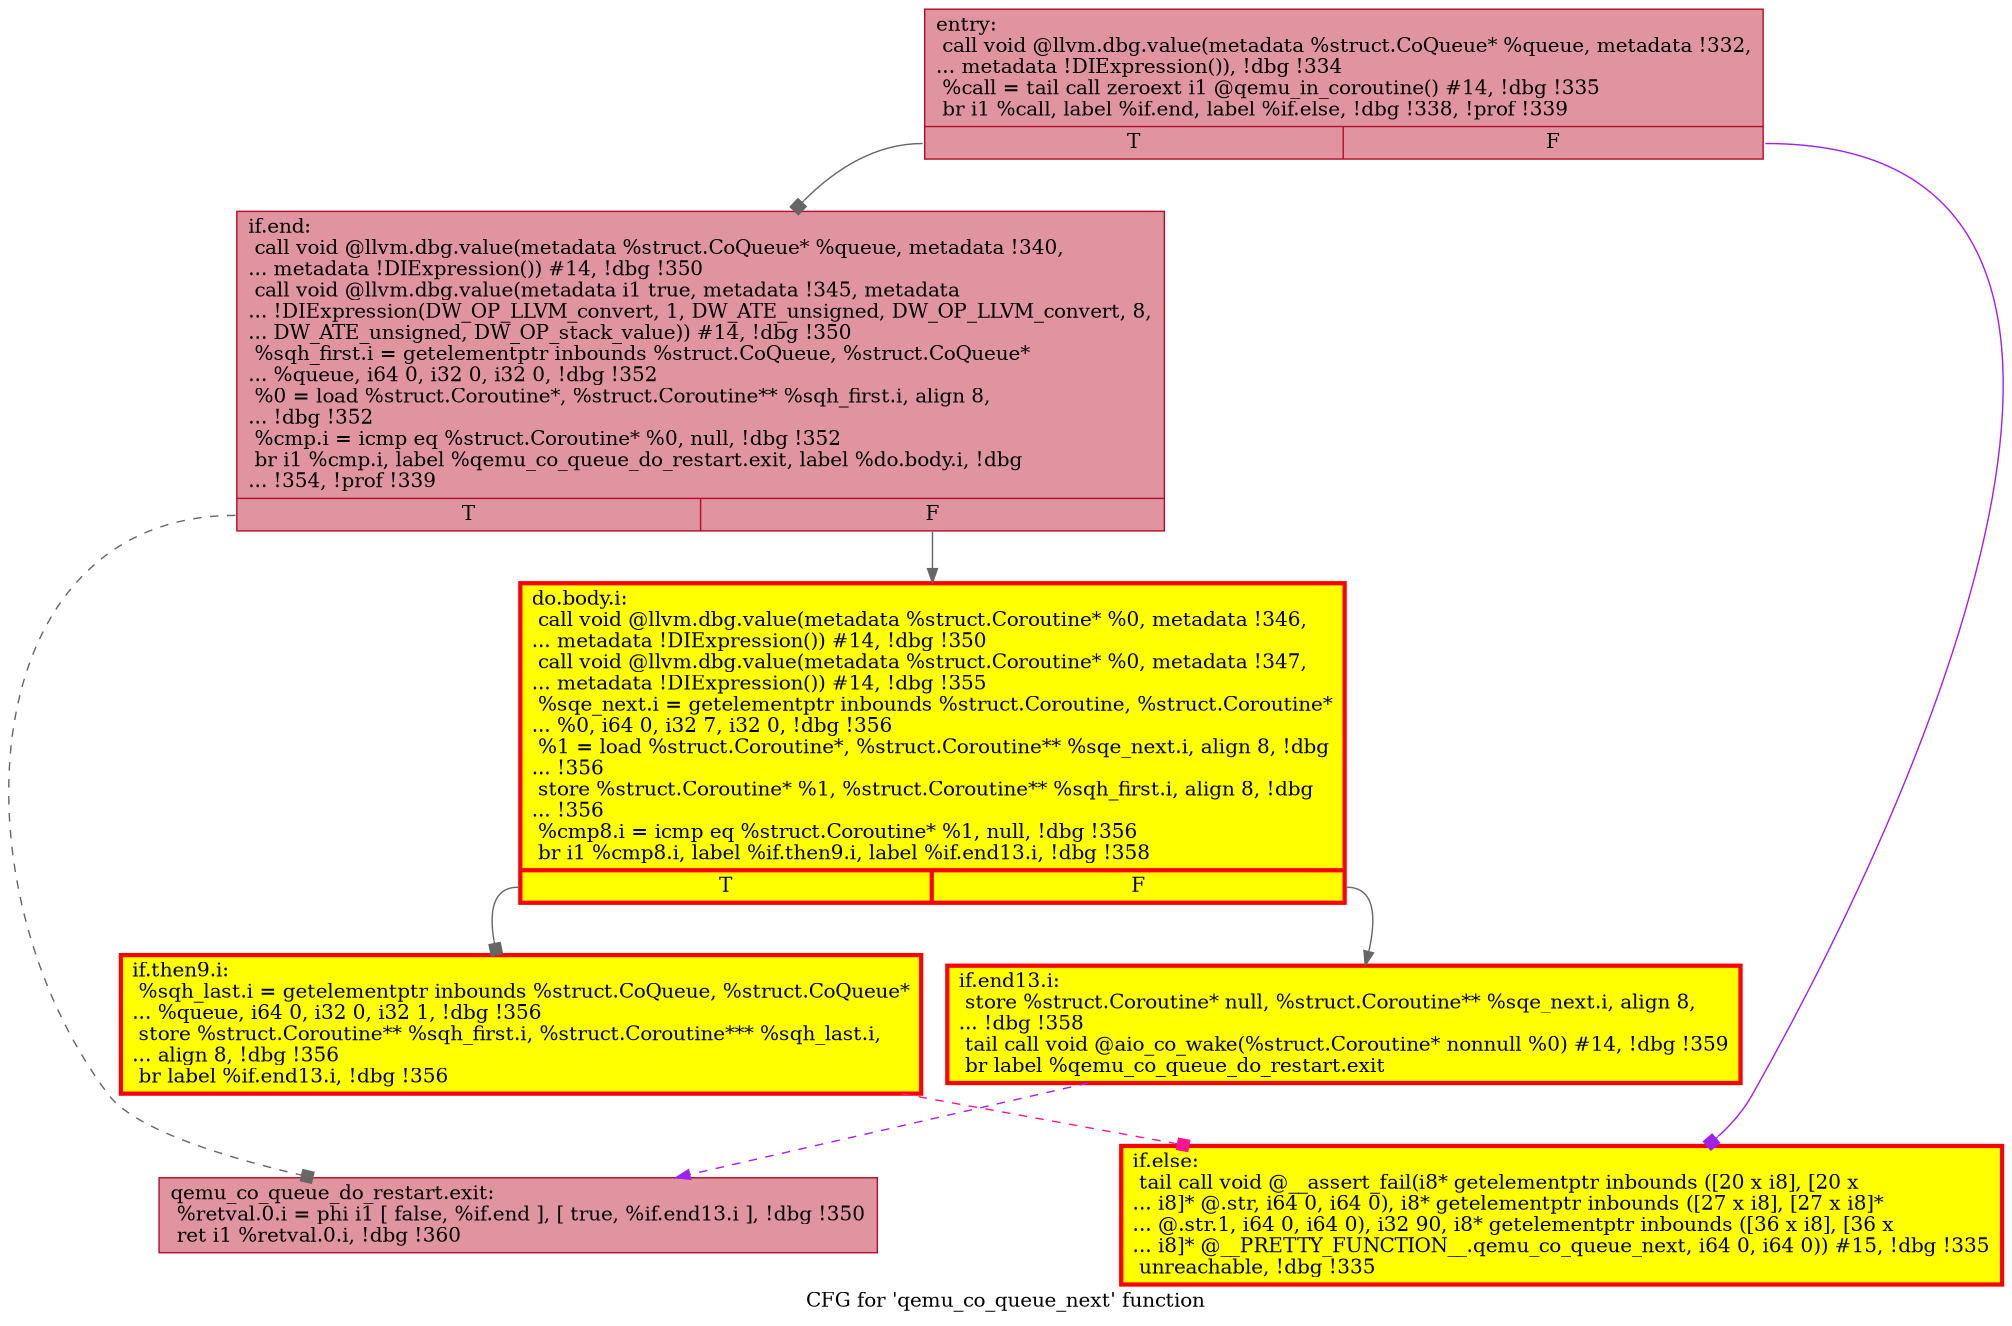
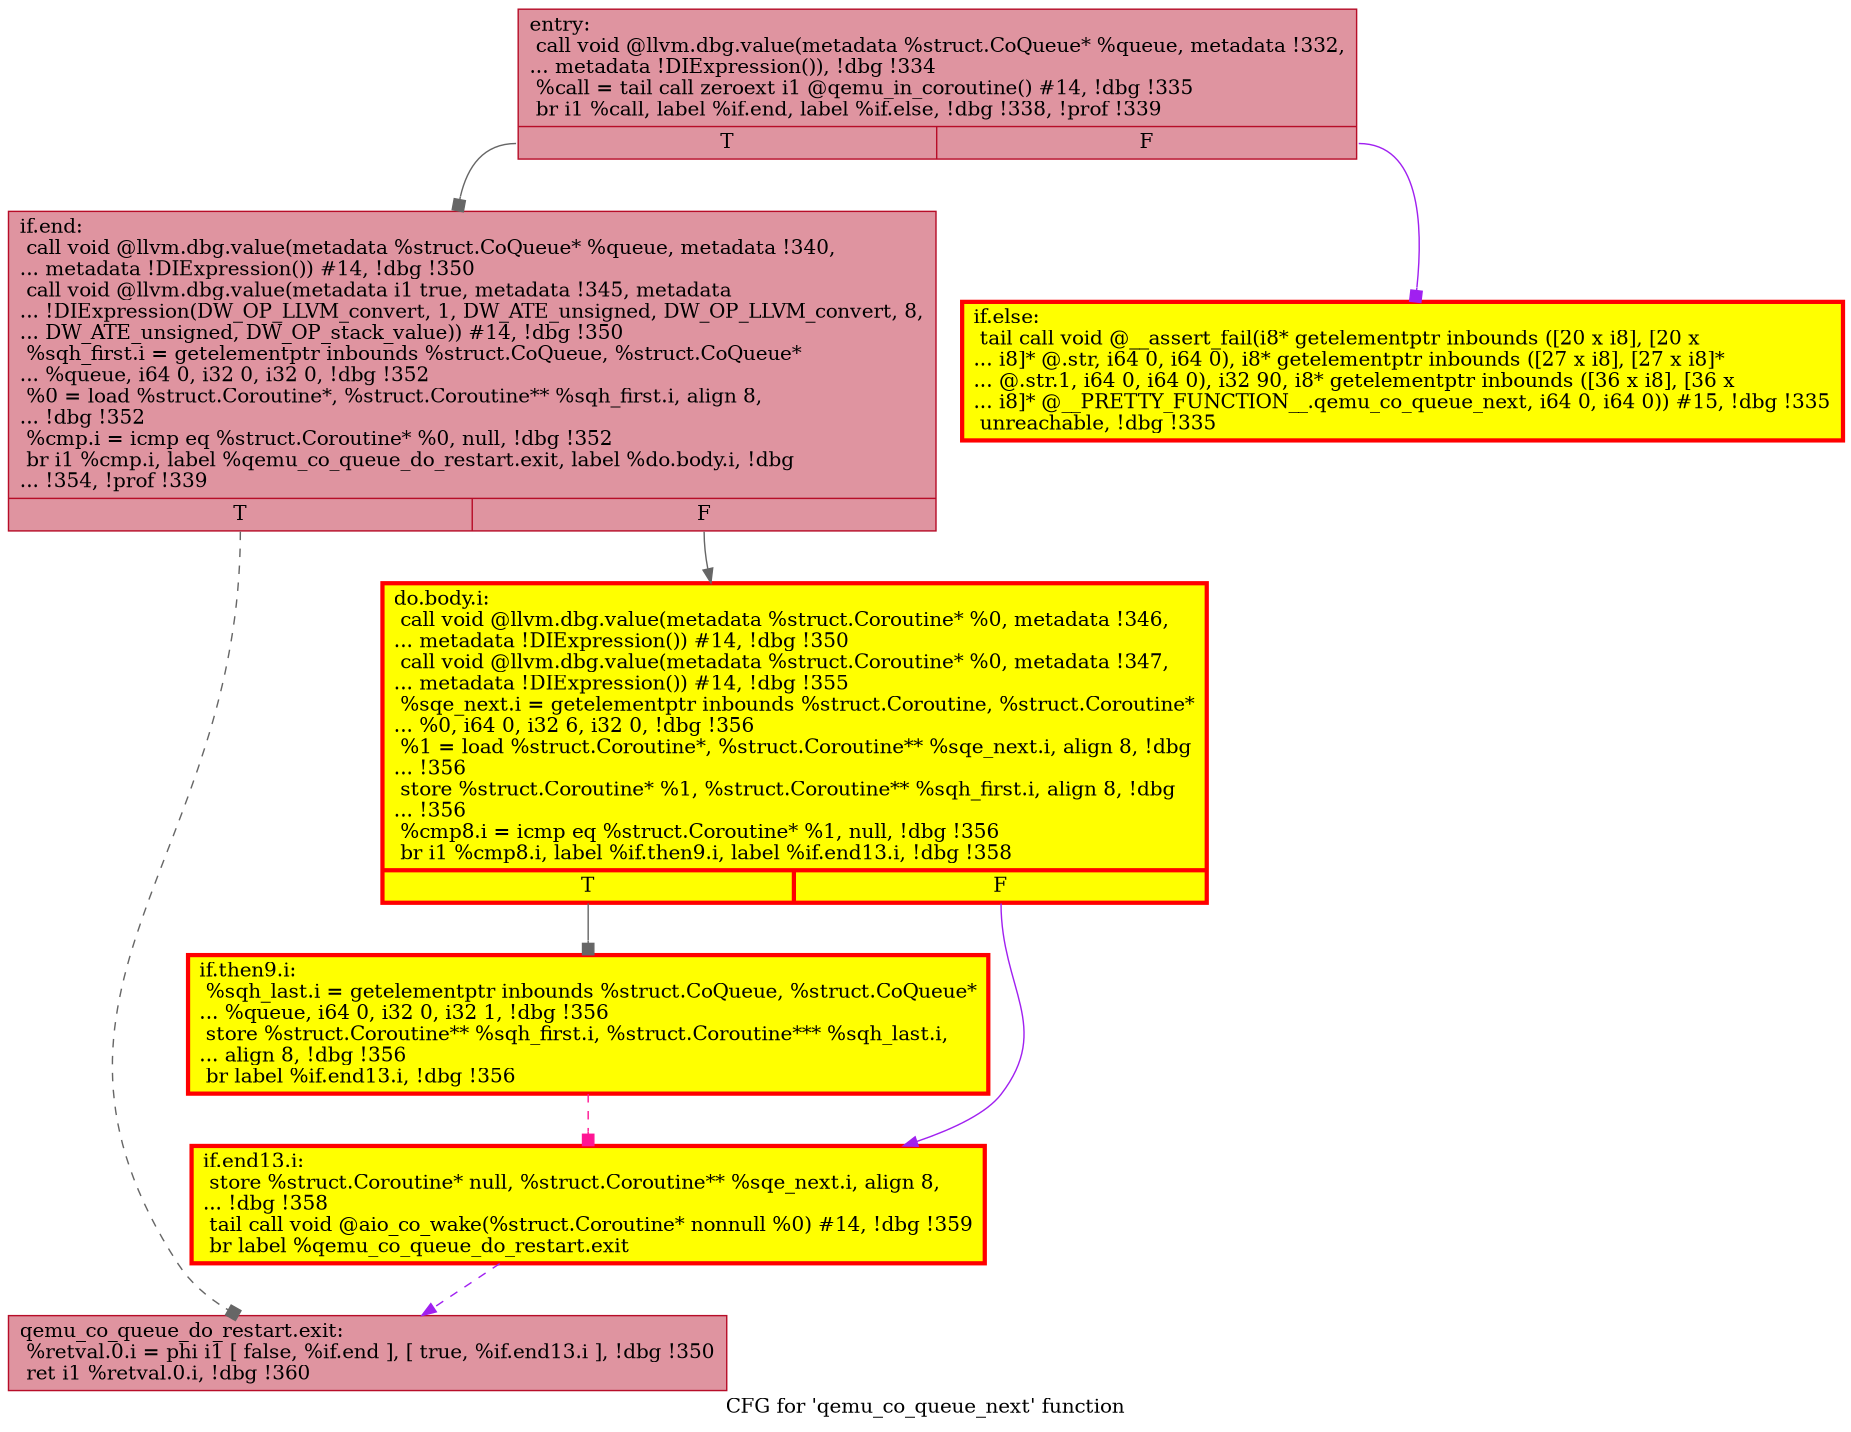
node "do.body.i:": text "... %0, i64 0, i32 7, i32 0, !dbg !356" -> "... %0, i64 0, i32 6, i32 0, !dbg !356"
edge "do.body.i:" -> "if.end13.i:": color gray40 -> purple
edge "if.then9.i:" -> "if.else:": now "if.then9.i:" -> "if.end13.i:"
